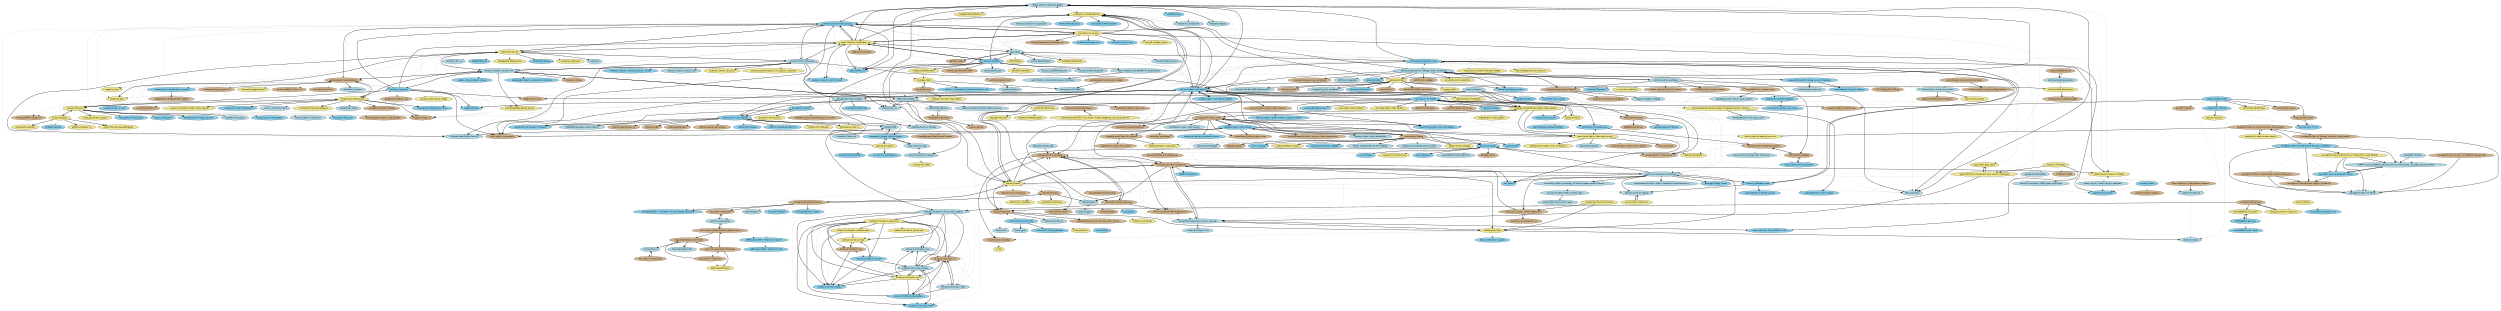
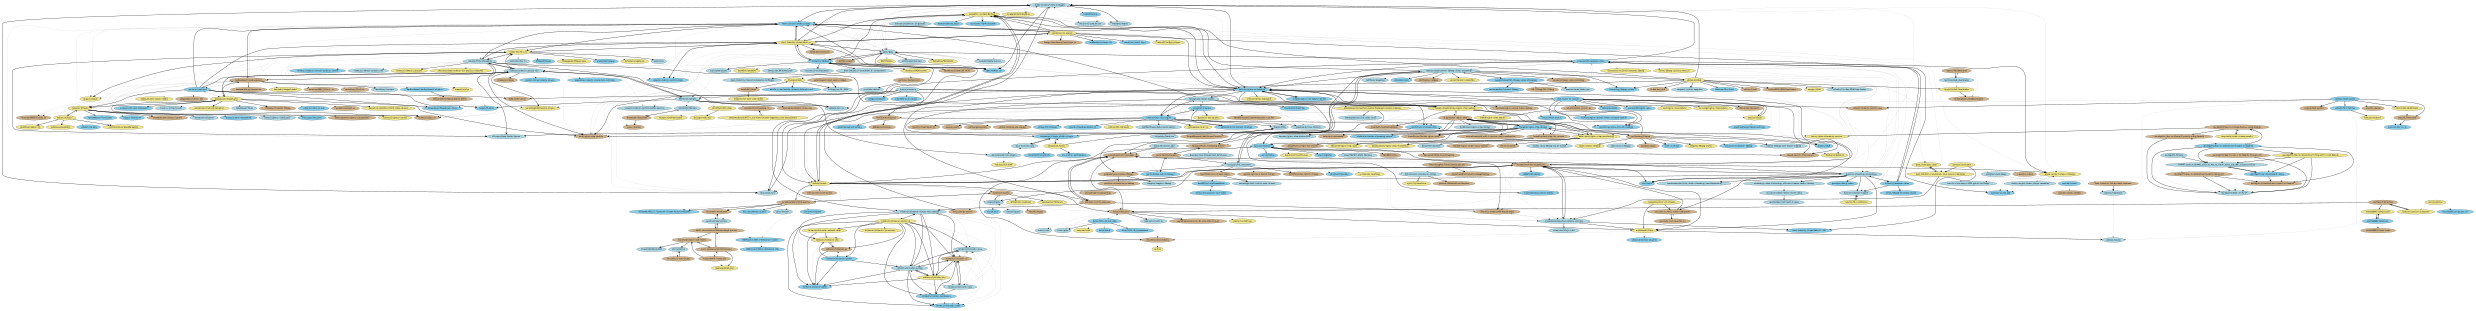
edge "scivision/PyLivestream" -> "jprjr/multistreamer": reversed
node "jeromeetienne/jquery-qrcode": fillcolor skyblue -> tan
node "stoth68000/klvanc-tools": fillcolor skyblue -> tan
